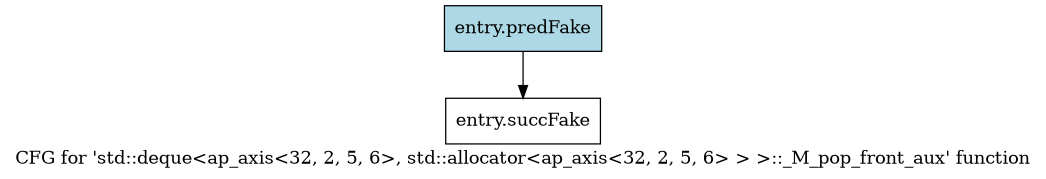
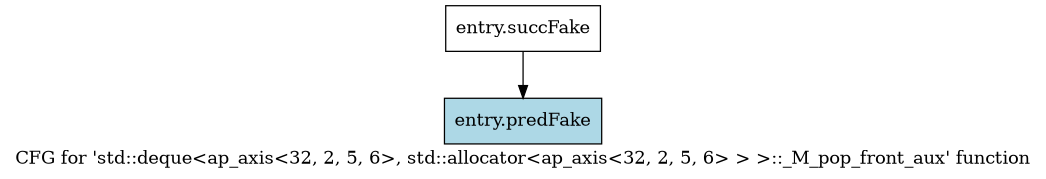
edge "entry.predFake" -> "entry.succFake": reversed
